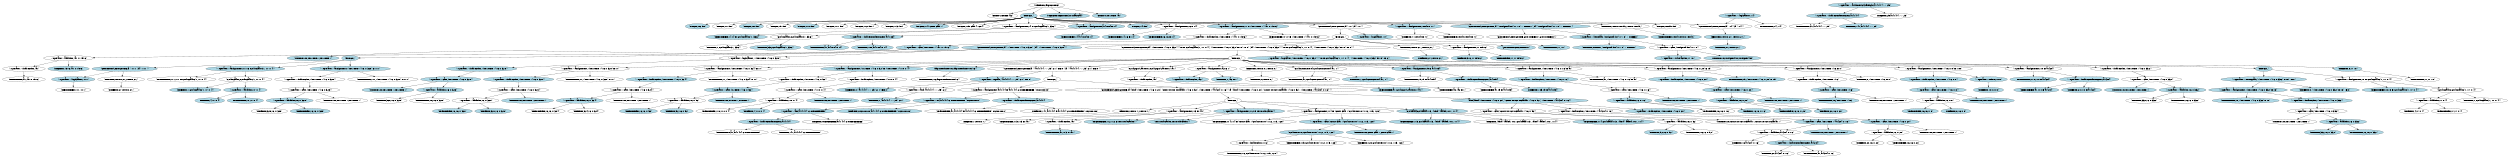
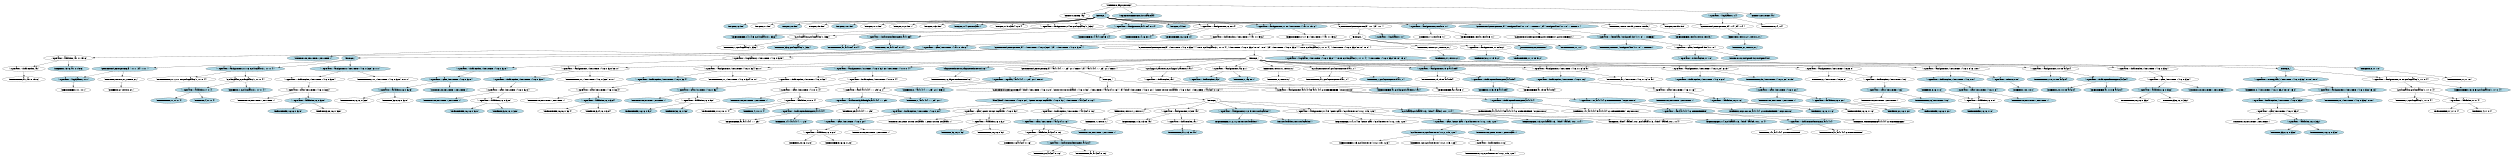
edge "(<operator>.and,(a1[147] >> 25) & 1)" -> "(<operator>.arithmeticShiftRight,a1[147] >> 25)": added
edge "(<operator>.addition,v6 + 8)" -> "(LITERAL,8,v6 + 8)": reversed
node "(UNKNOWN,const char *,const char *)": label "(UNKNOWN,const char *,const char *)" -> "(UNKNOWN,const errno *,const char *)"
